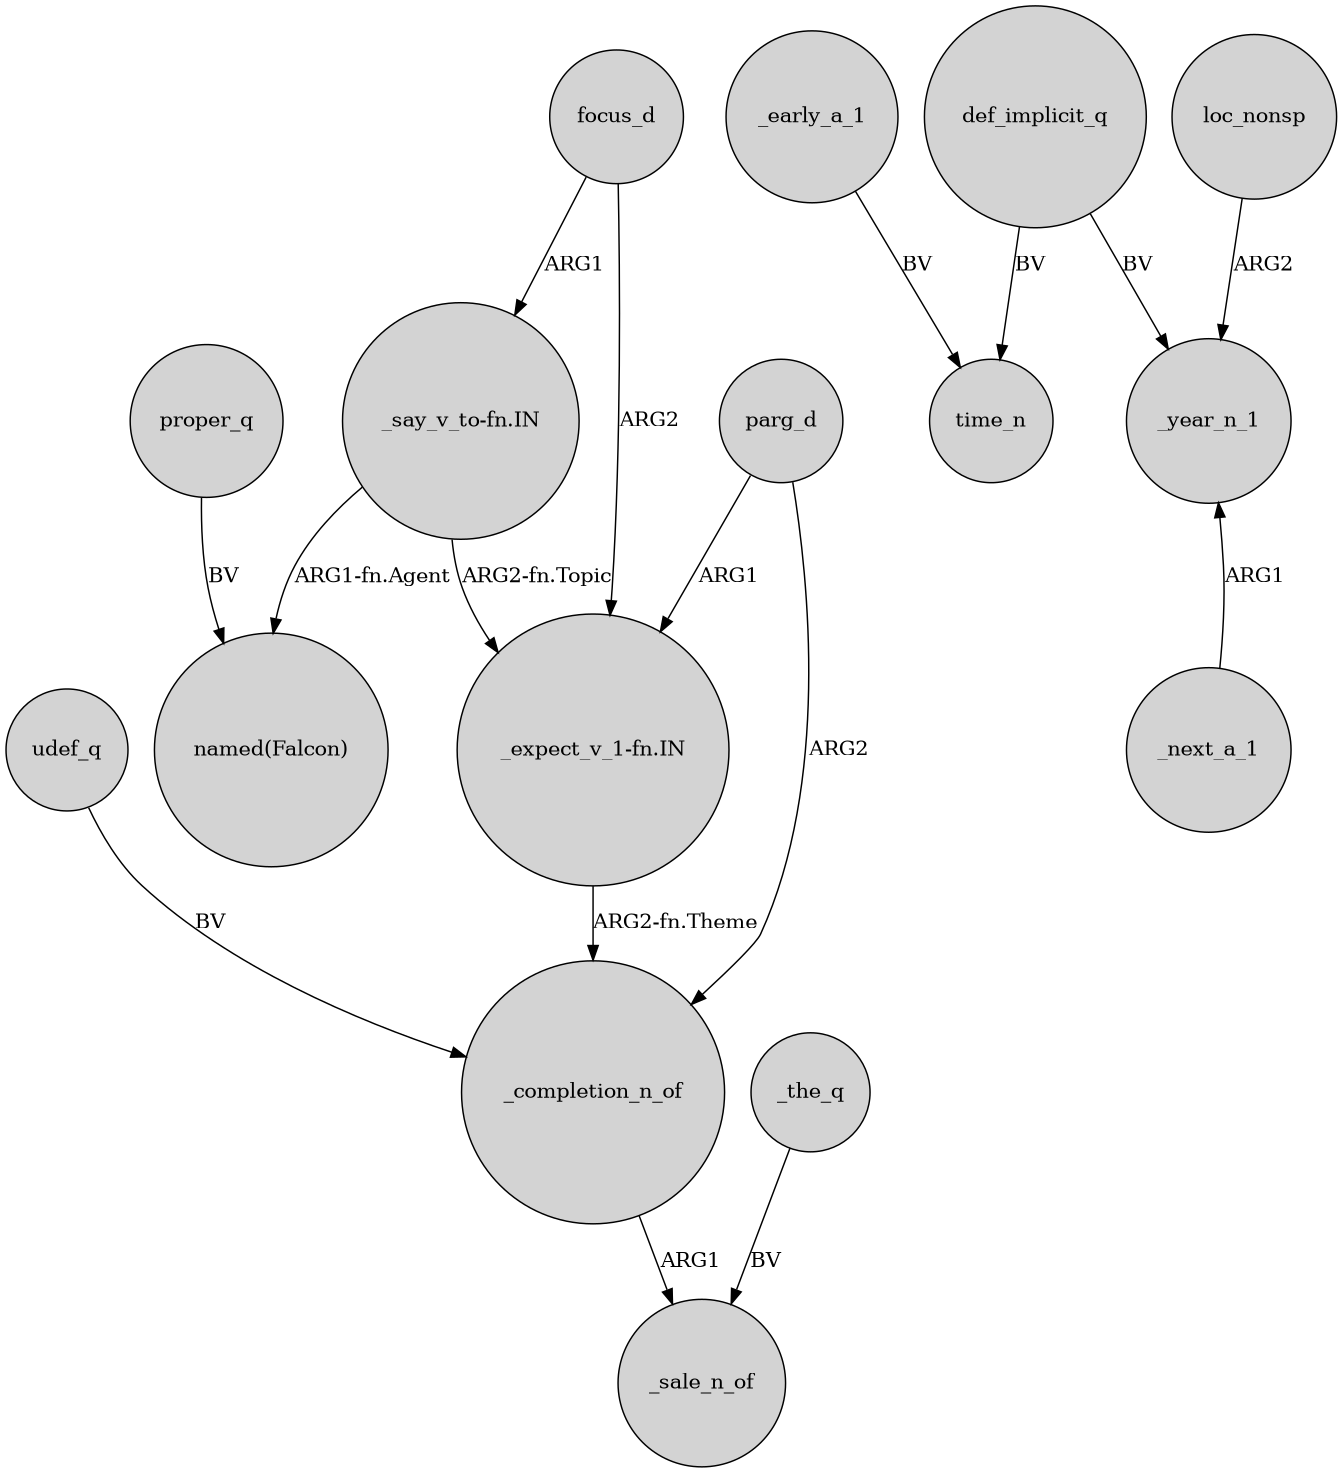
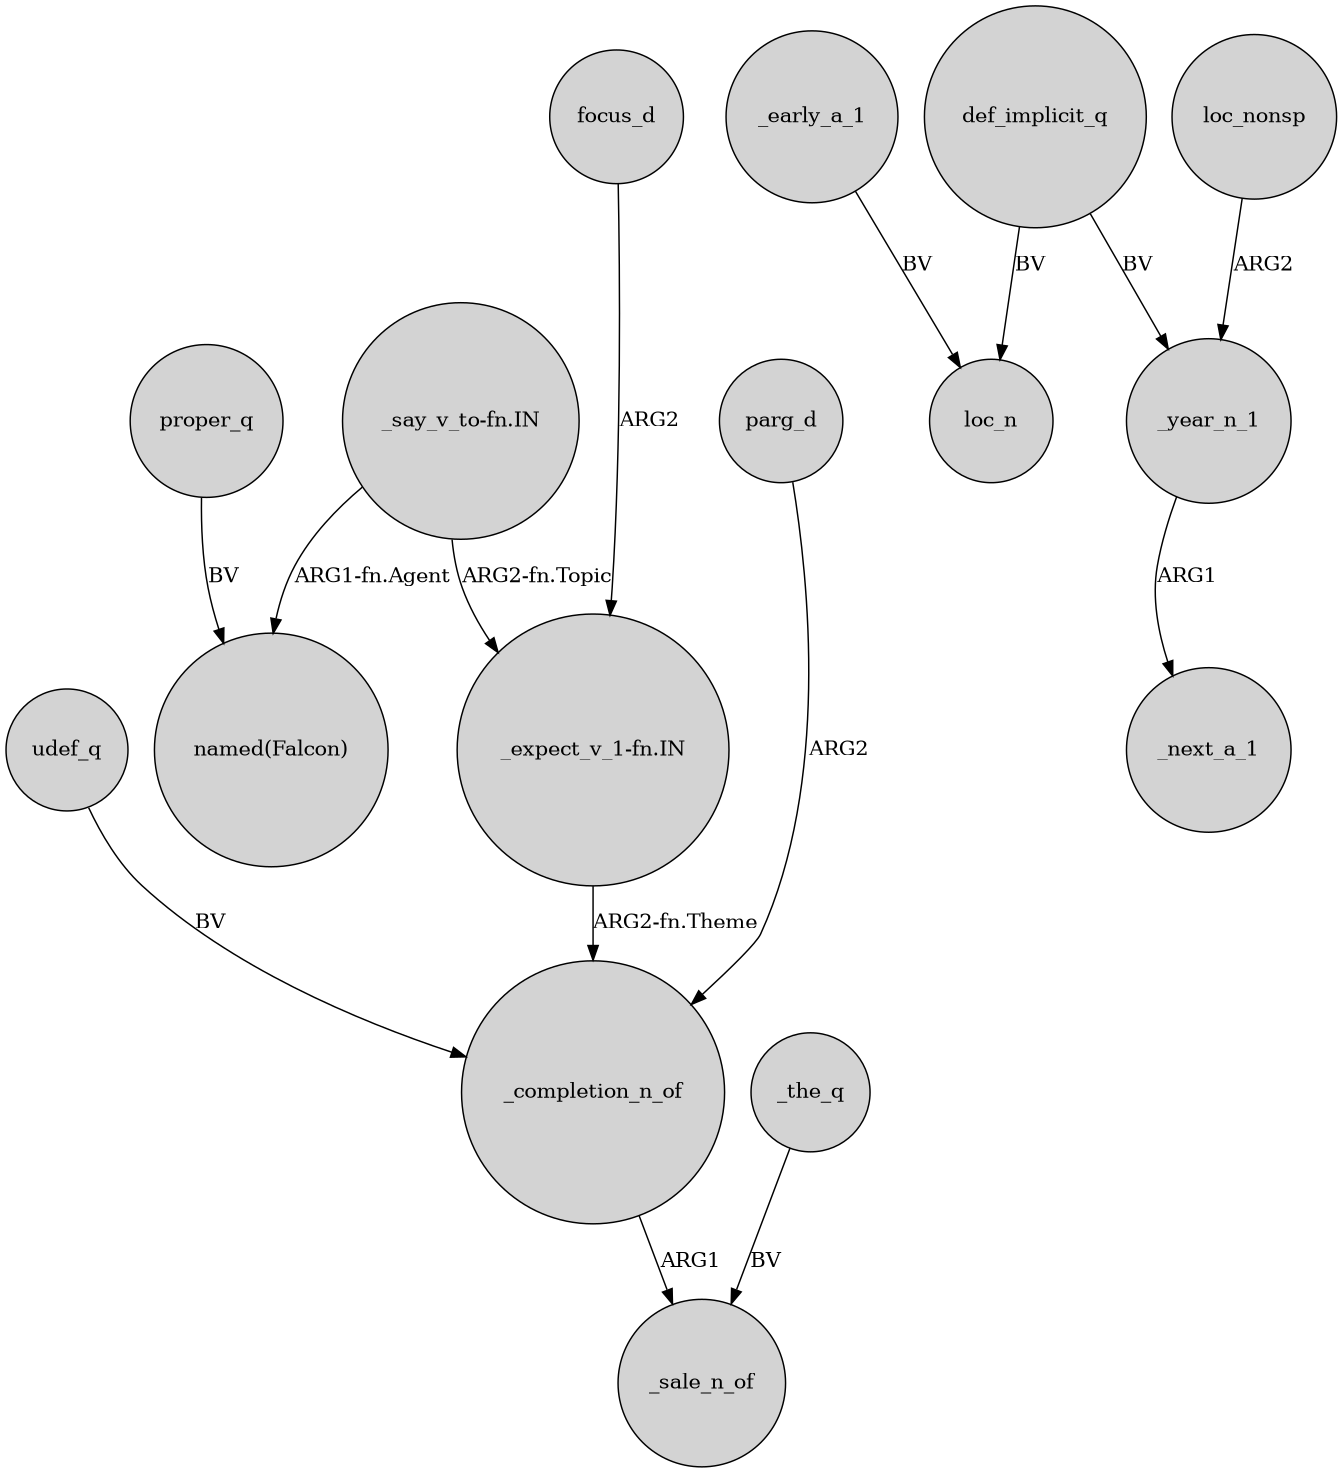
edge "focus_d" -> "_say_v_to-fn.IN": removed, label "ARG1"
node "time_n": label "time_n" -> "loc_n"
edge "parg_d" -> "_expect_v_1-fn.IN": removed, label "ARG1"
edge "_next_a_1" -> "_year_n_1": reversed
